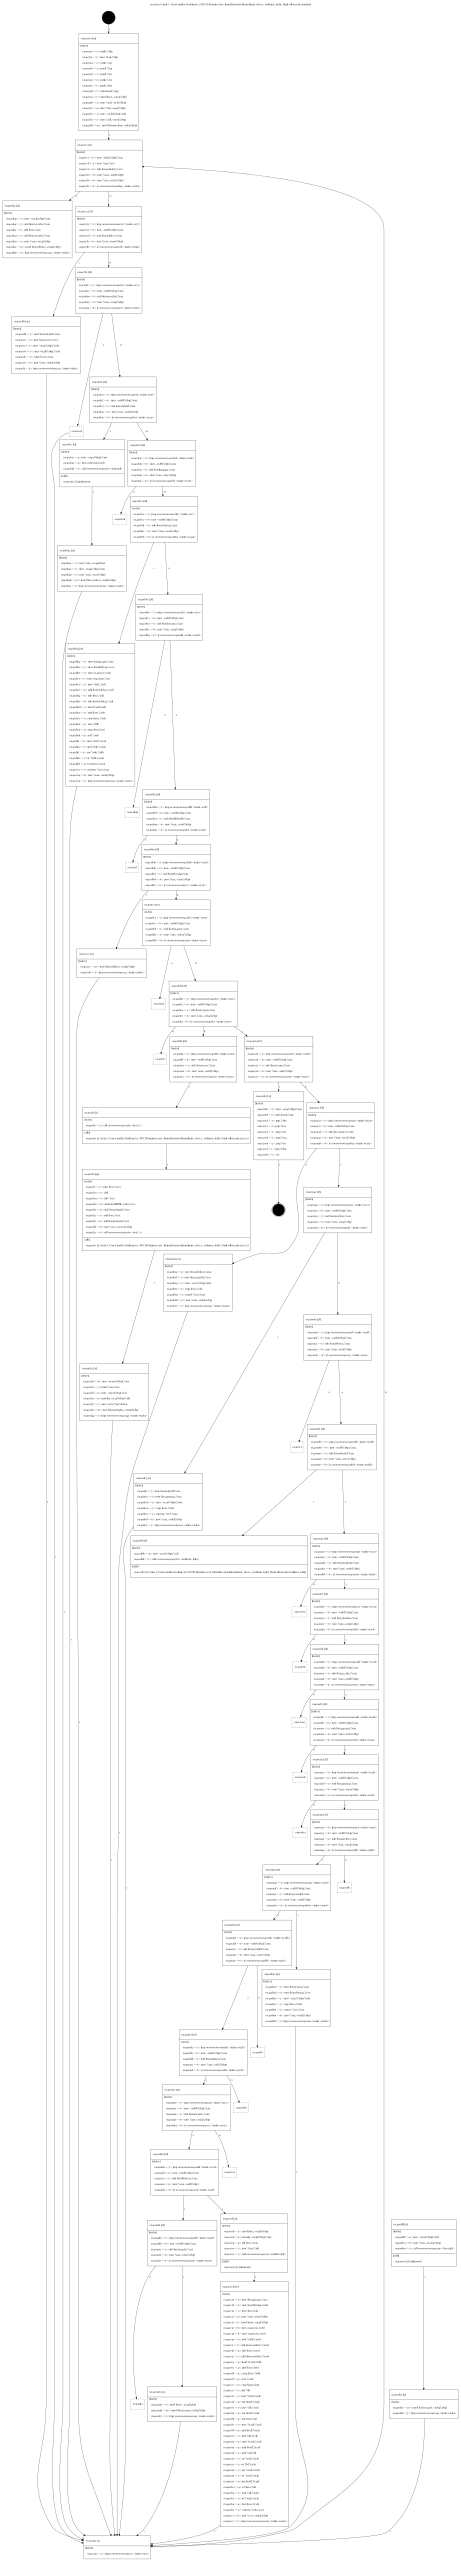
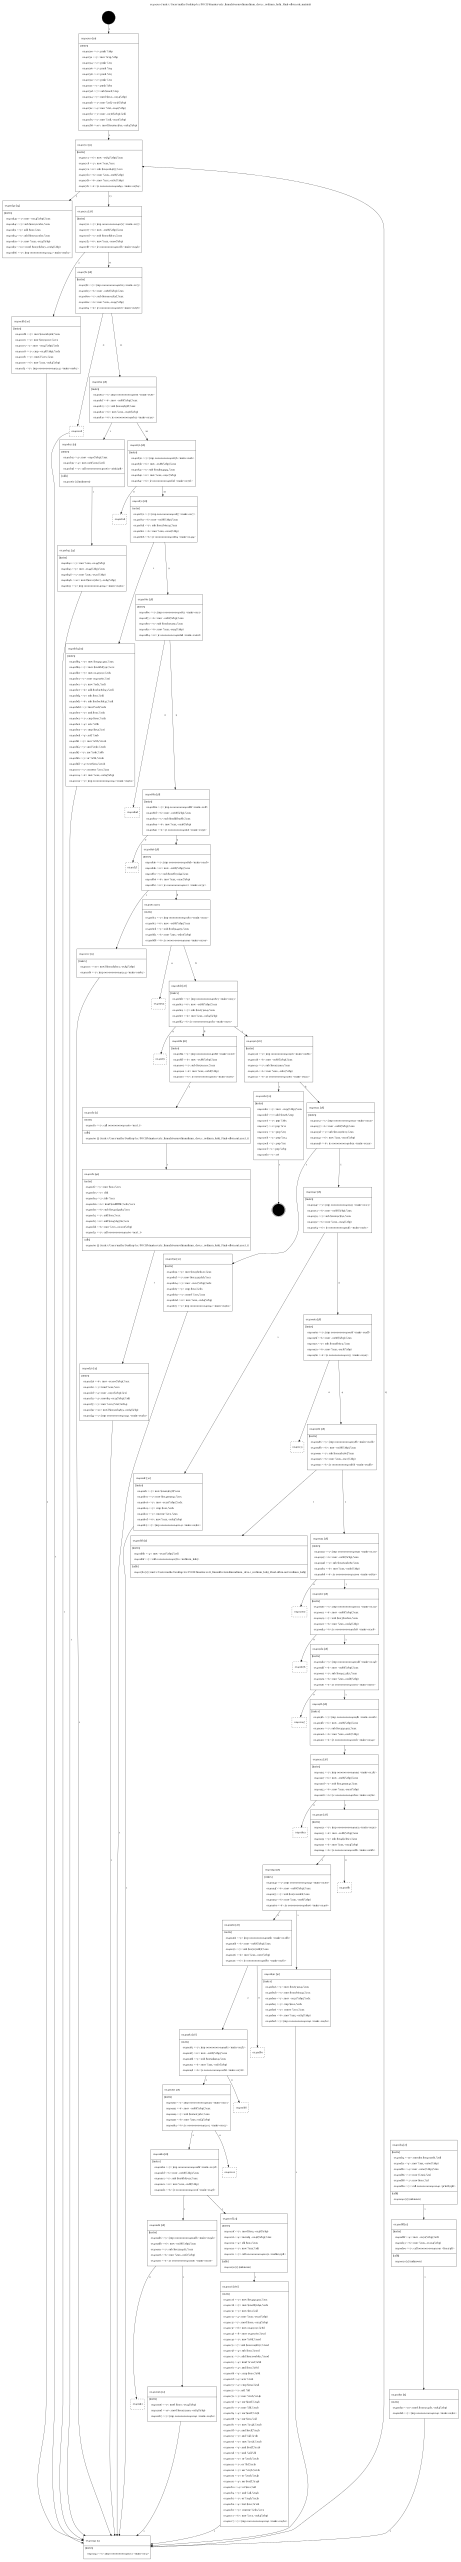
node "0x4020d1": removed
node "0x401d74 [27]": added
